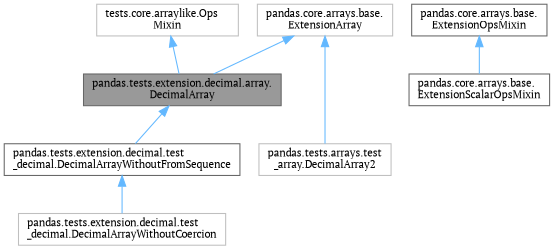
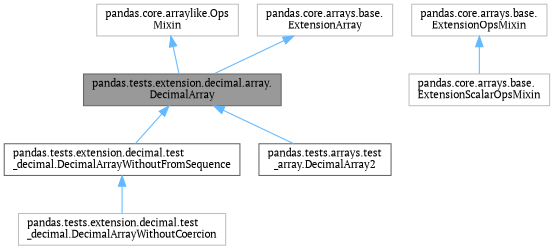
node "tests.core.arraylike.Ops Mixin": label "tests.core.arraylike.Ops Mixin" -> "pandas.core.arraylike.Ops Mixin"
node "pandas.core.arrays.base. ExtensionOpsMixin": color gray40 -> grey75
node "pandas.core.arrays.base. ExtensionScalarOpsMixin": color gray40 -> grey75
edge "pandas.tests.arrays.test _array.DecimalArray2" -> "pandas.core.arrays.base. ExtensionArray": now "pandas.tests.arrays.test _array.DecimalArray2" -> "pandas.tests.extension.decimal.array. DecimalArray"
node "pandas.tests.arrays.test _array.DecimalArray2": color grey75 -> gray40
